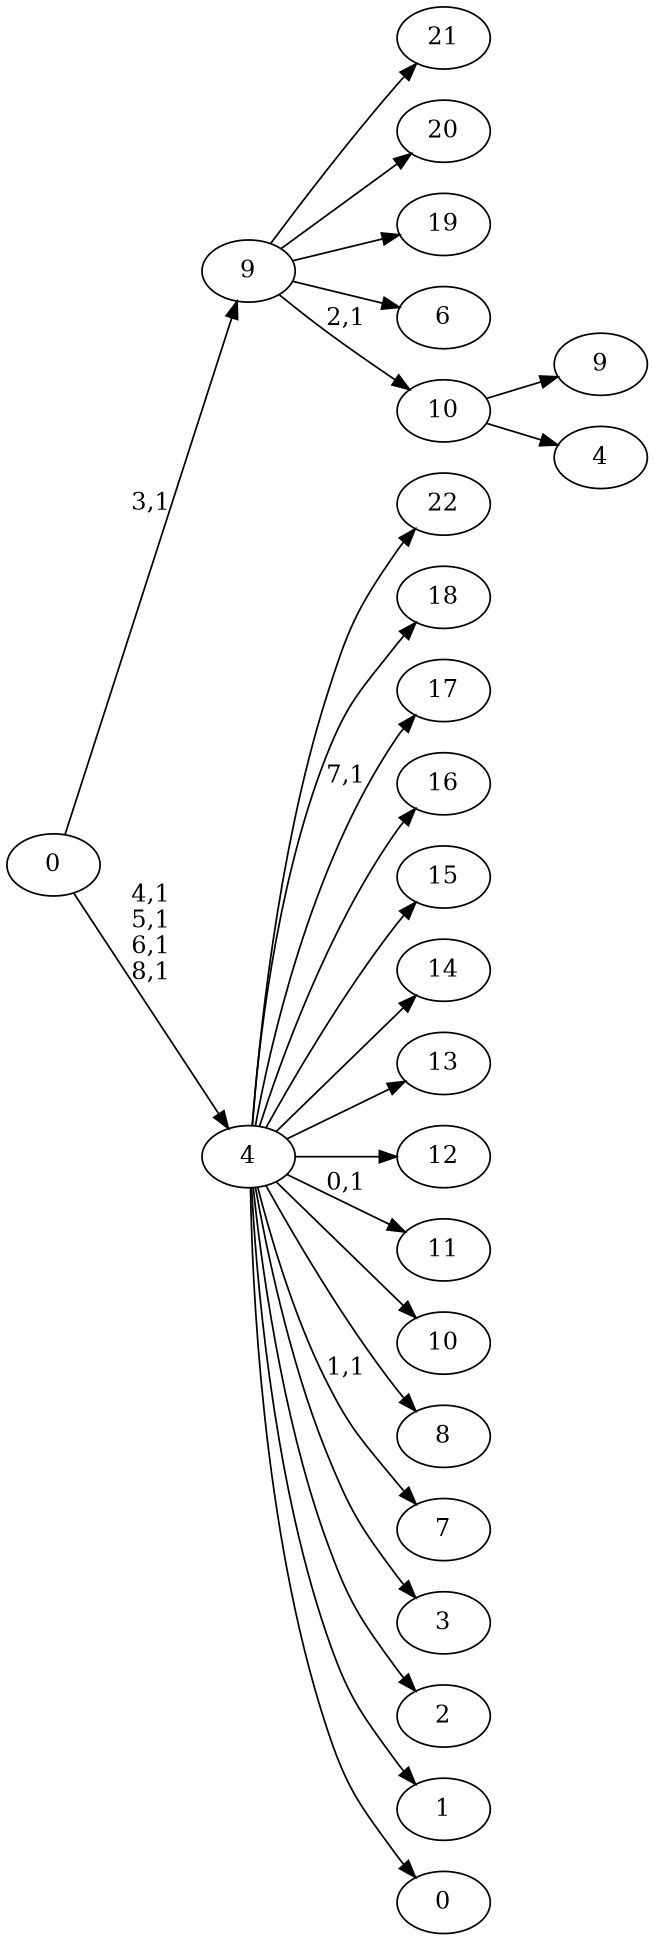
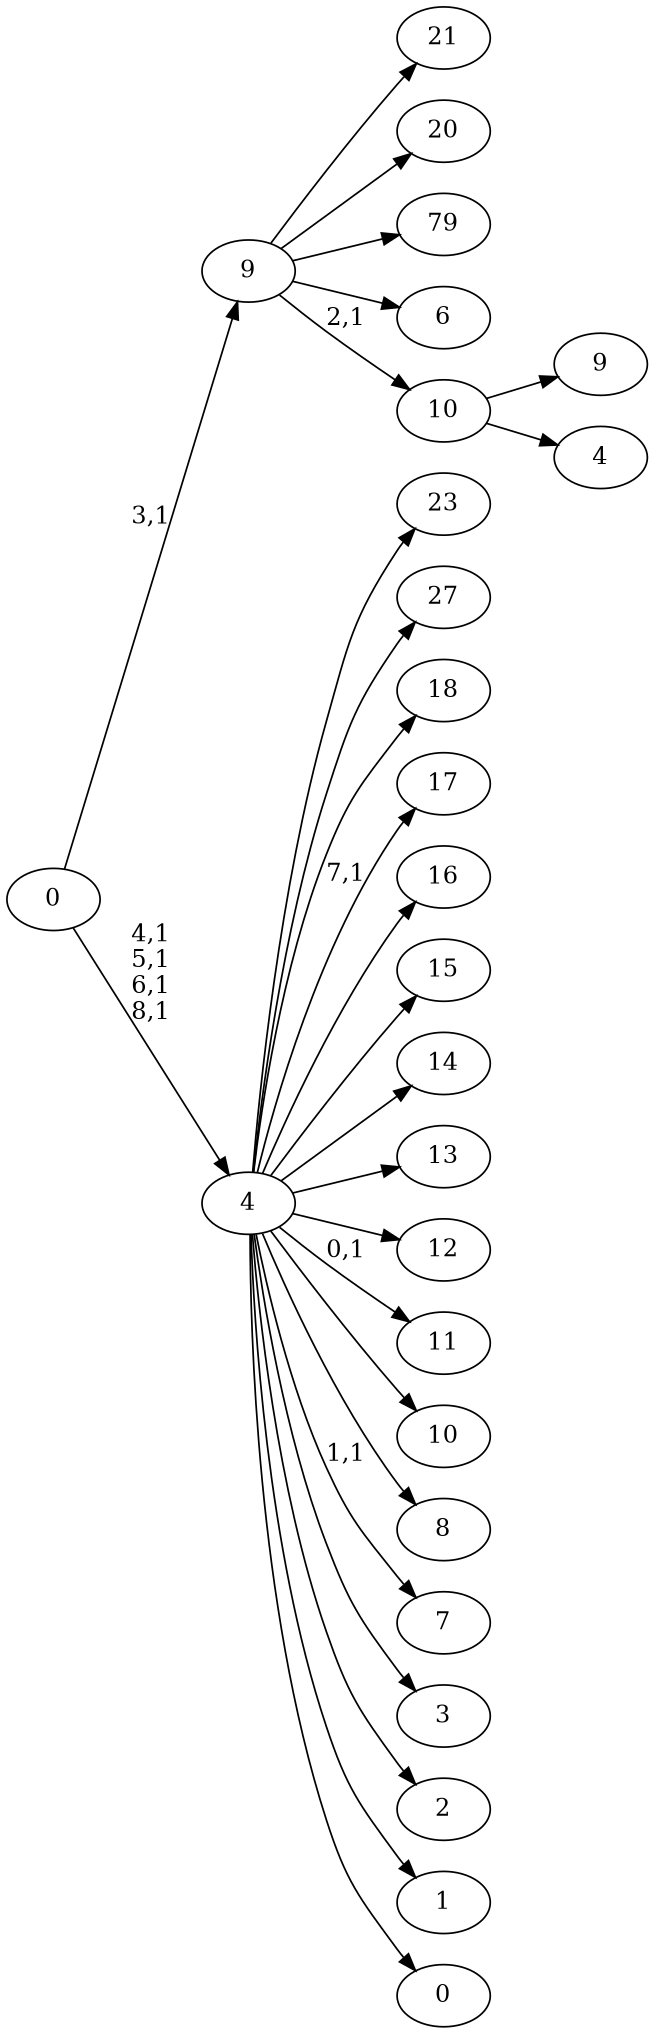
node "19": label "19" -> "79"
node "22": label "22" -> "27"
node "23": added
